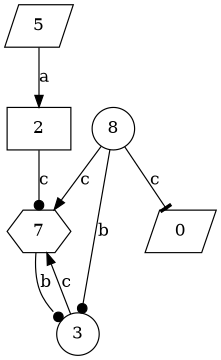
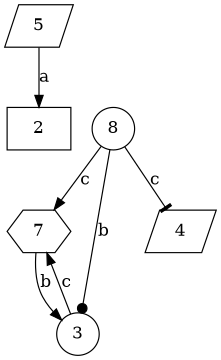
edge "2" -> "7": removed, label "c"
node "0": label "0" -> "4"
edge "7" -> "3": arrowhead dot -> normal
